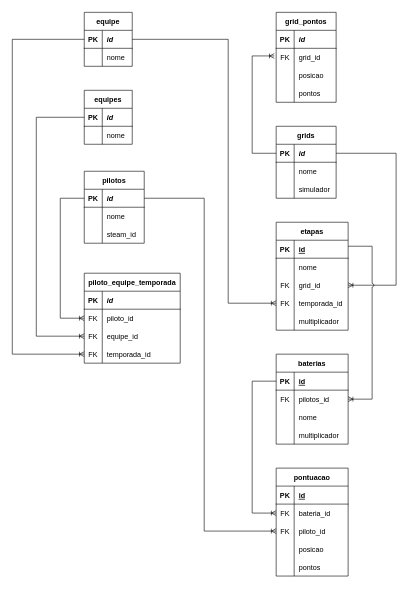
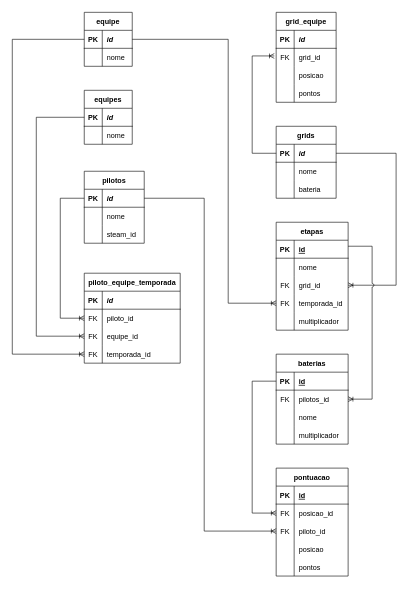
node "grid_pontos": label "grid_pontos" -> "grid_equipe"
node "simulador": label "simulador" -> "bateria"
node "bateria_id": label "bateria_id" -> "posicao_id"
